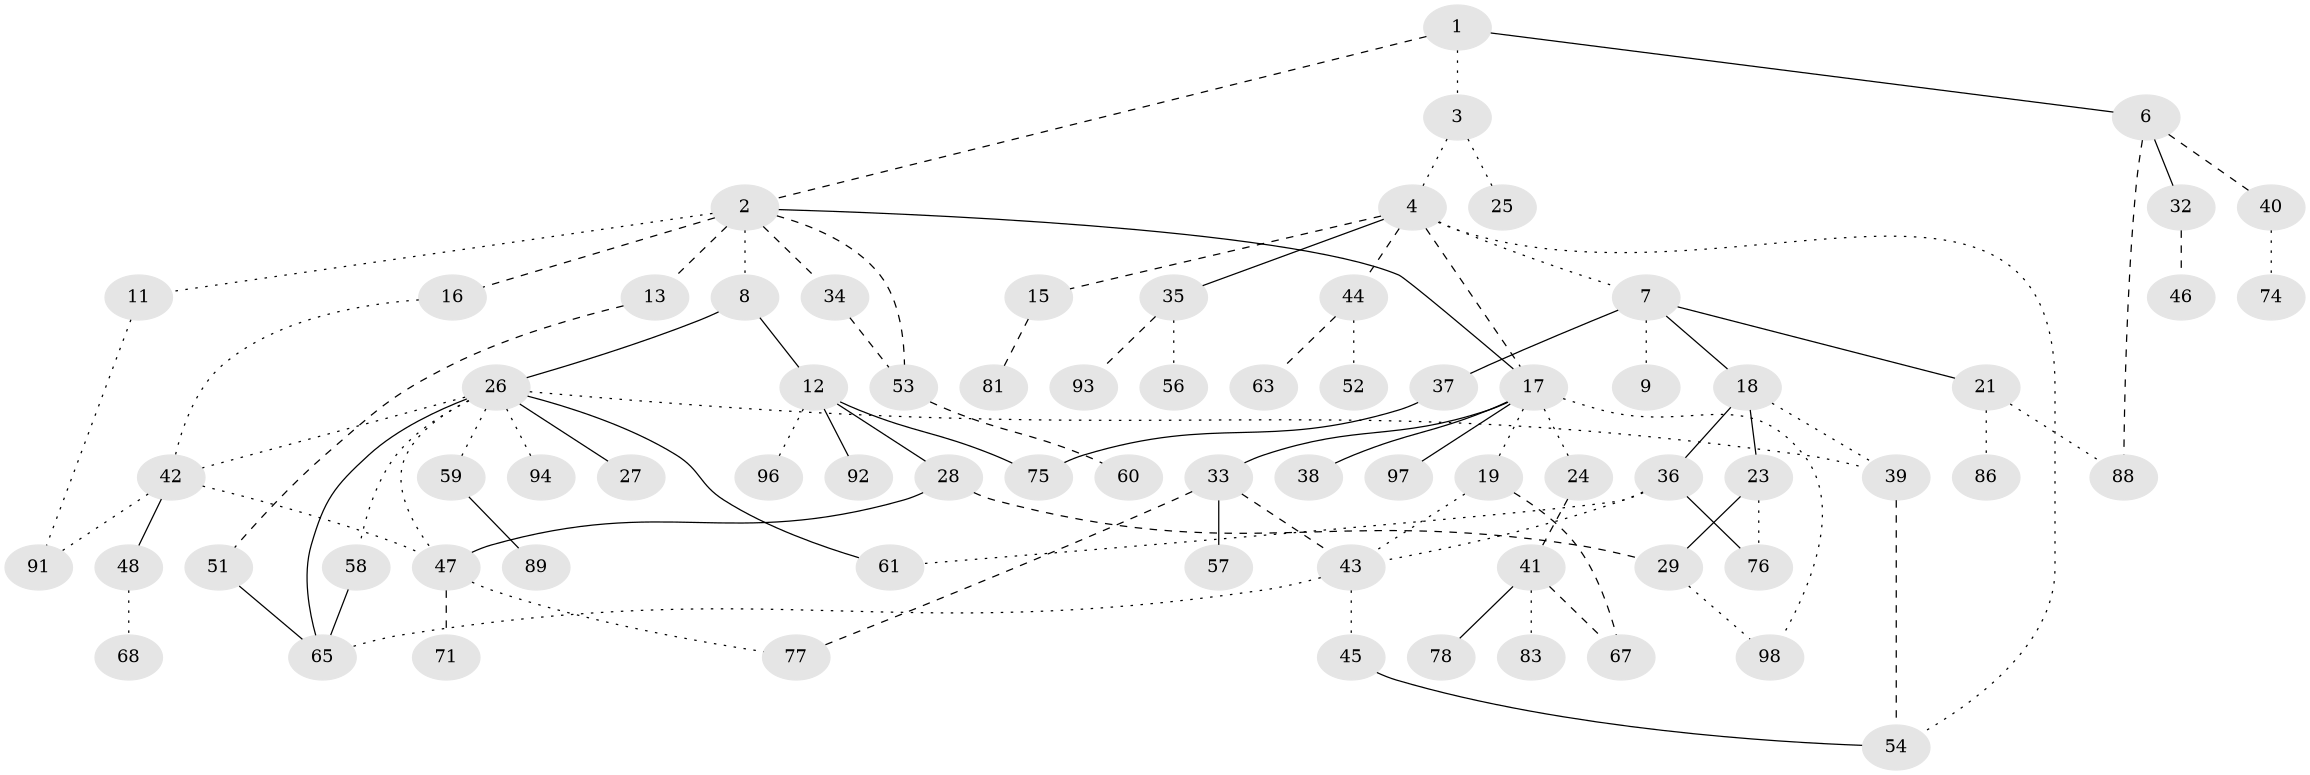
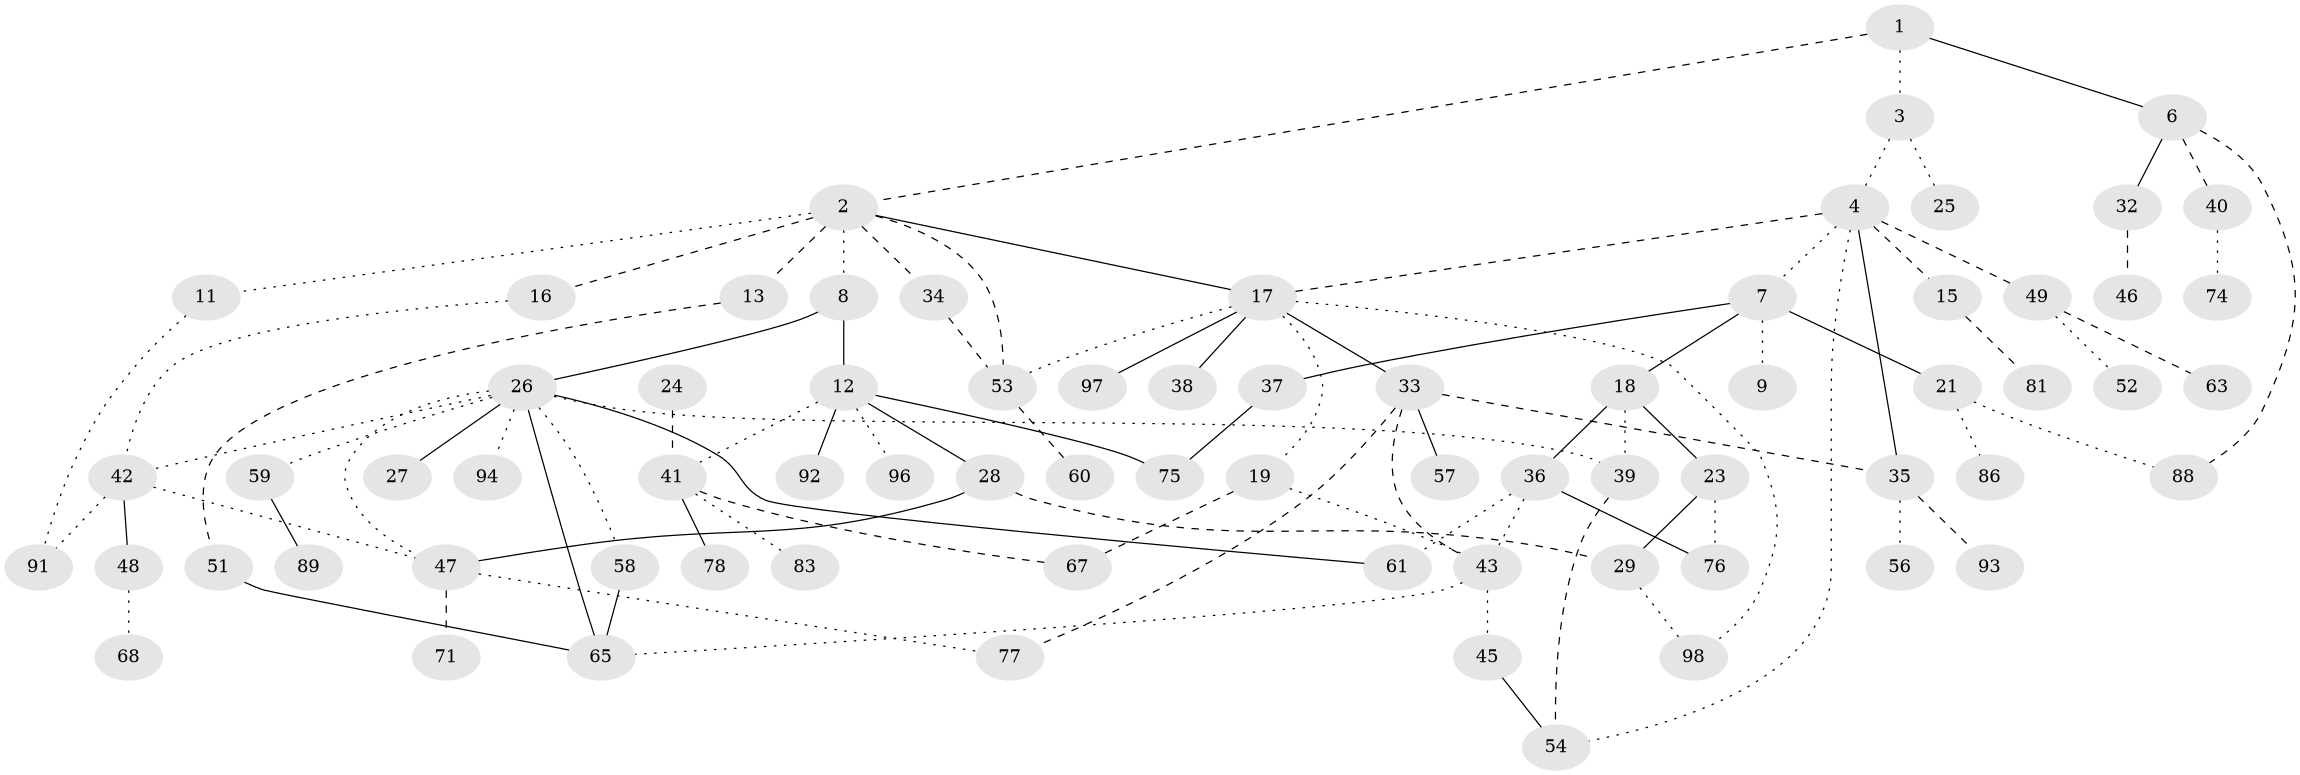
node "44": label "44" -> "49"
edge "12" -- "41": added
edge "33" -- "35": added
edge "17" -- "24": now "17" -- "53"
